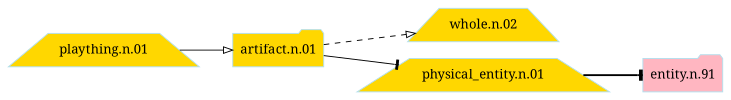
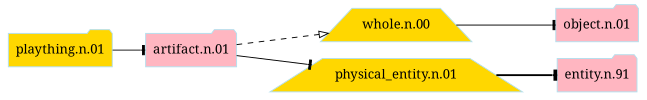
node "whole.n.02": label "whole.n.02" -> "whole.n.00"
node "object.n.01": added
node "plaything.n.01": shape trapezium -> folder
edge "plaything.n.01" -> "artifact.n.01": arrowhead onormal -> tee
node "artifact.n.01": fillcolor gold -> lightpink
